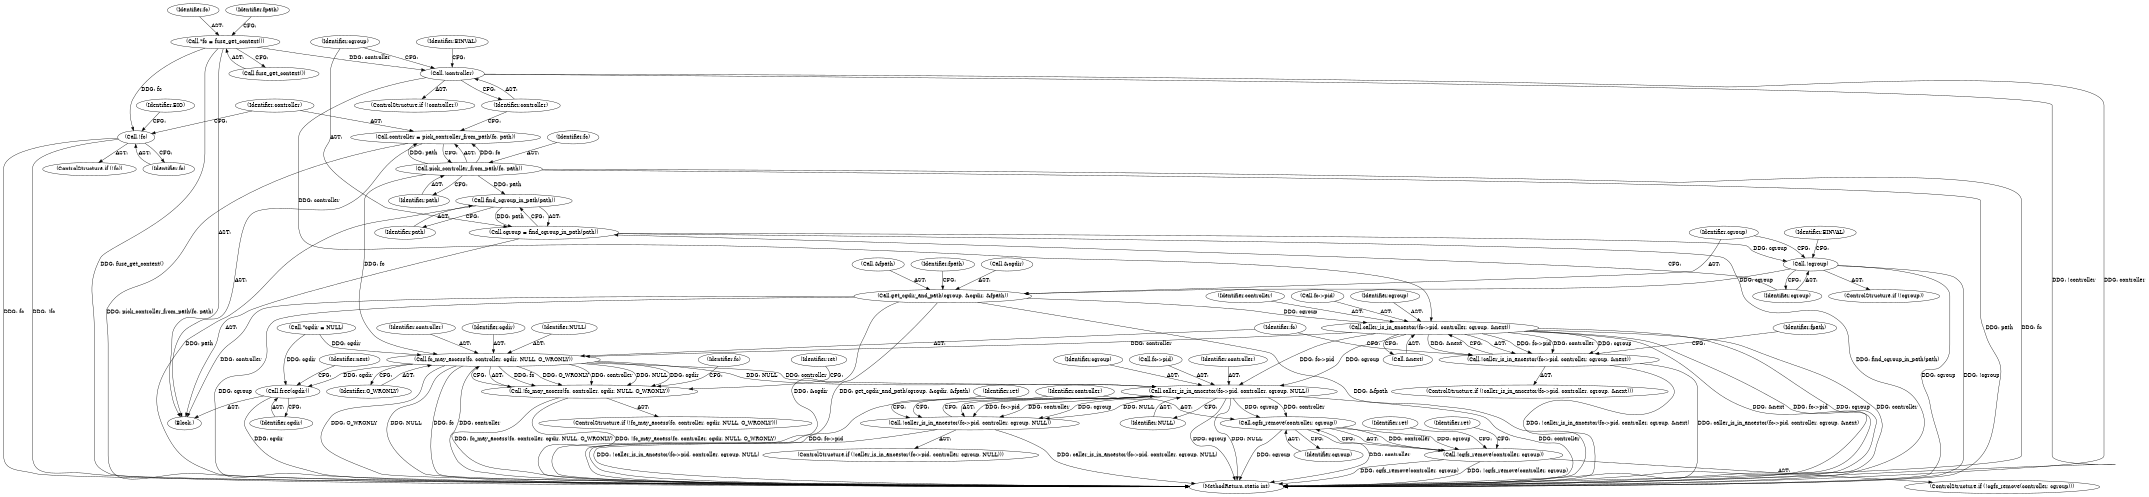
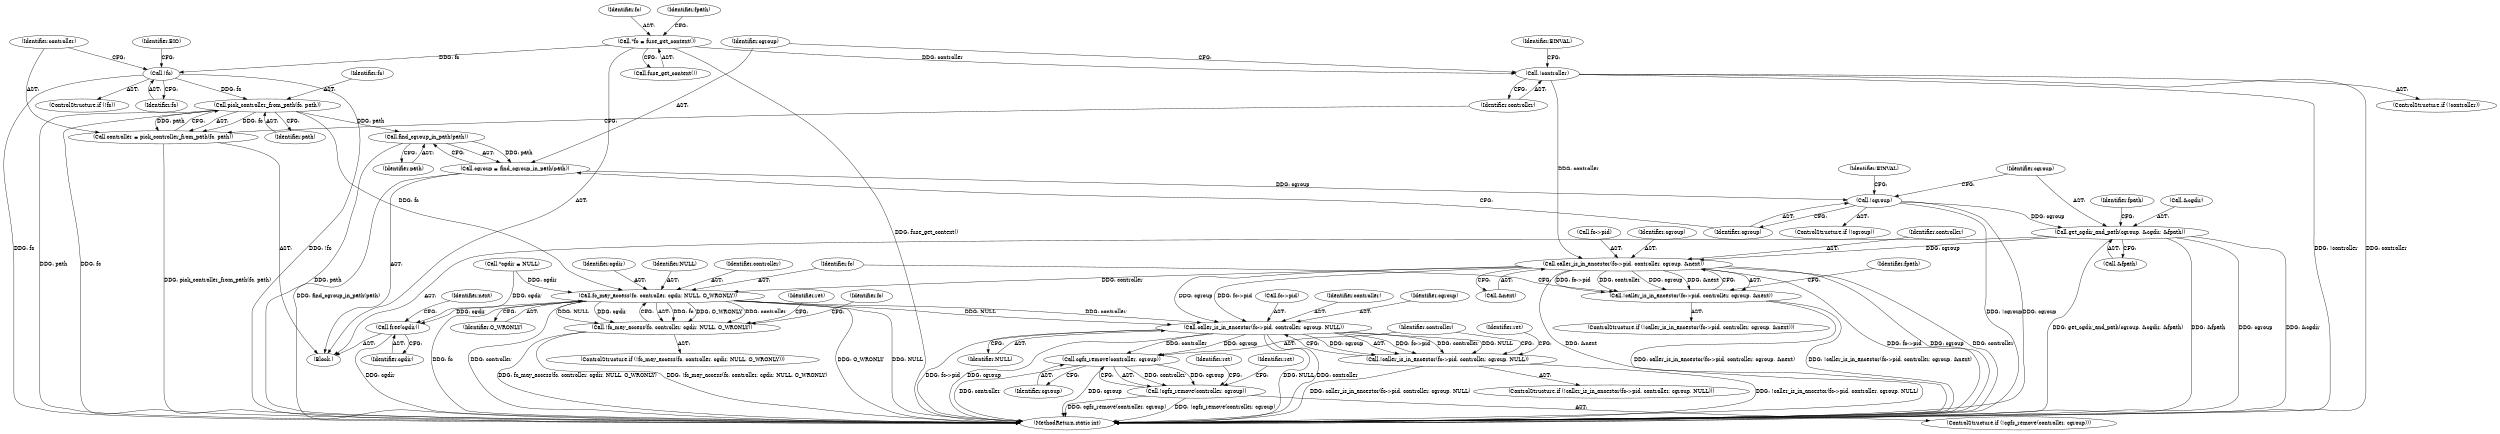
edge "(Call,!fc)" -> "(Call,pick_controller_from_path(fc, path))": added, label "DDG: fc"
edge "(Call,get_cgdir_and_path(cgroup, &cgdir, &fpath))" -> "(Call,&fpath)": added, label "CFG:"
edge "(Call,get_cgdir_and_path(cgroup, &cgdir, &fpath))" -> "(Block,)": label "DDG: controller" -> "AST: "
